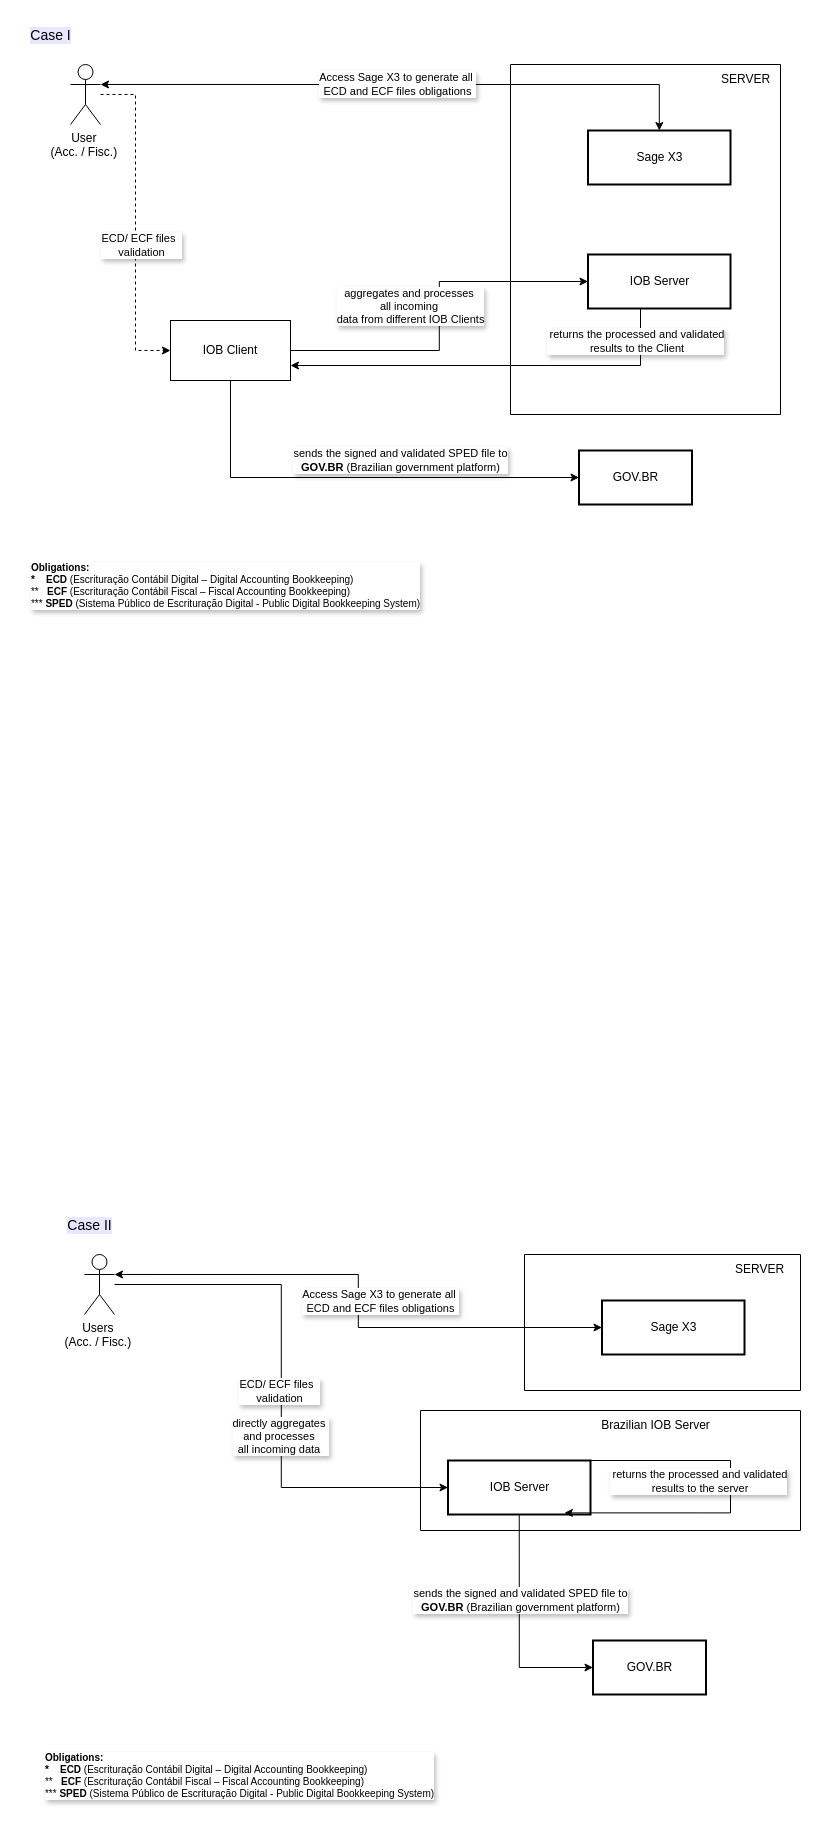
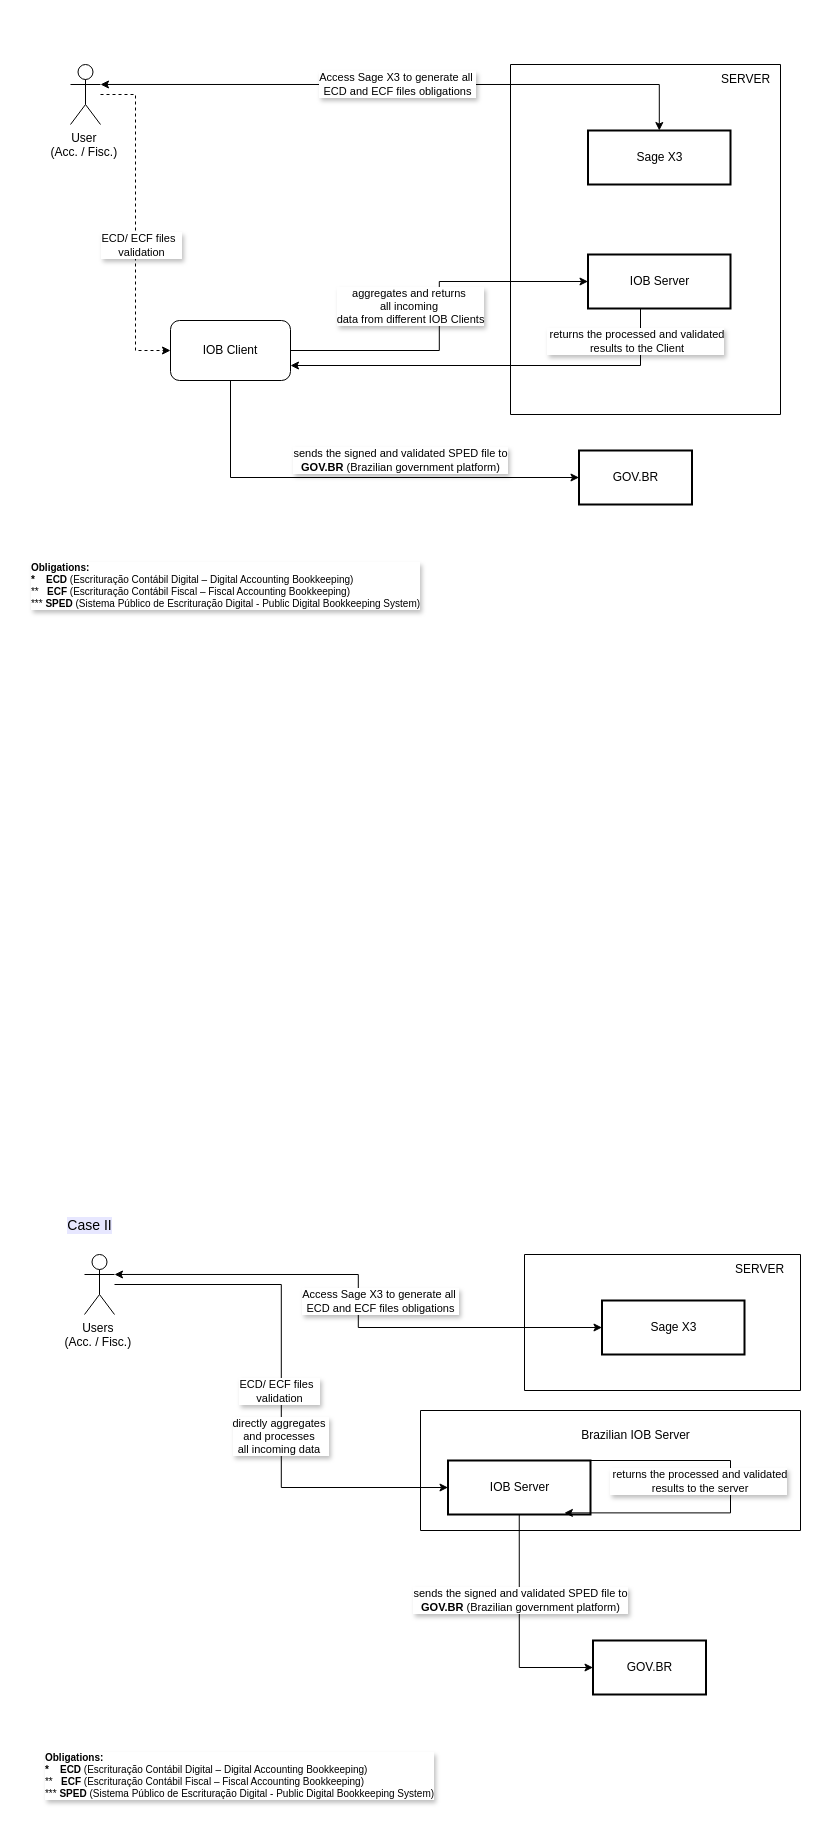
node "Case I": removed
node "aggregates and processes all incoming data from different IOB Clients": label "aggregates and processes all incoming data from different IOB Clients" -> "aggregates and returns all incoming data from different IOB Clients"
node "IOB Client": shape rectangle -> rounded rectangle
node "Brazilian IOB Server": moved (656, 1426) -> (636, 1436)
